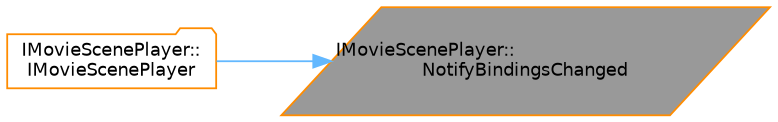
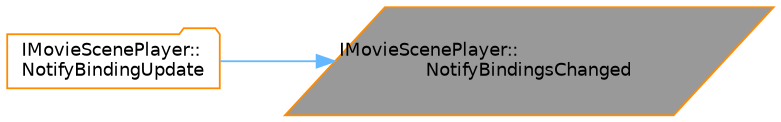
node "IMovieScenePlayer:: IMovieScenePlayer": label "IMovieScenePlayer:: IMovieScenePlayer" -> "IMovieScenePlayer:: NotifyBindingUpdate"
